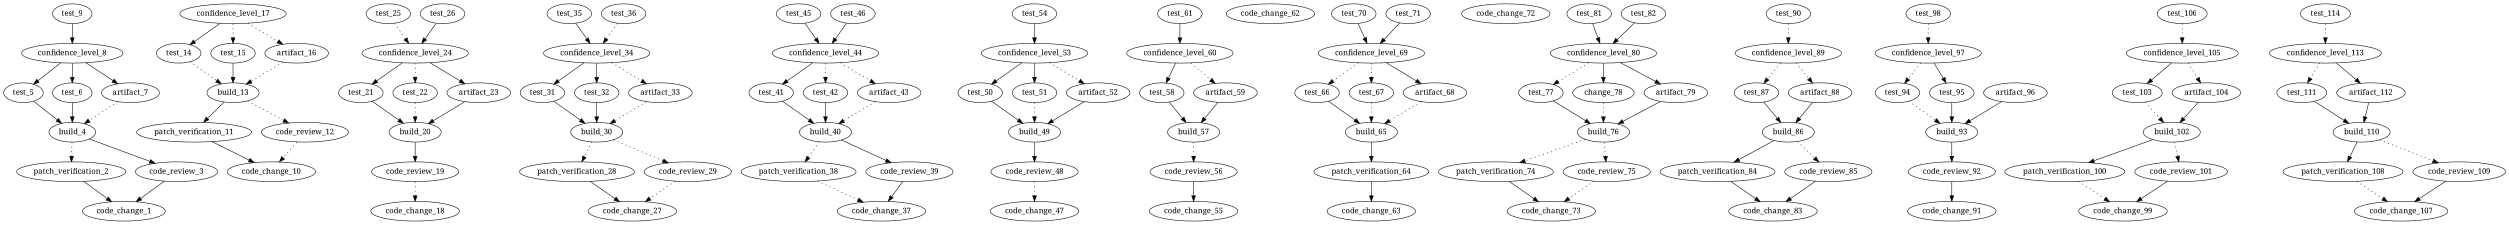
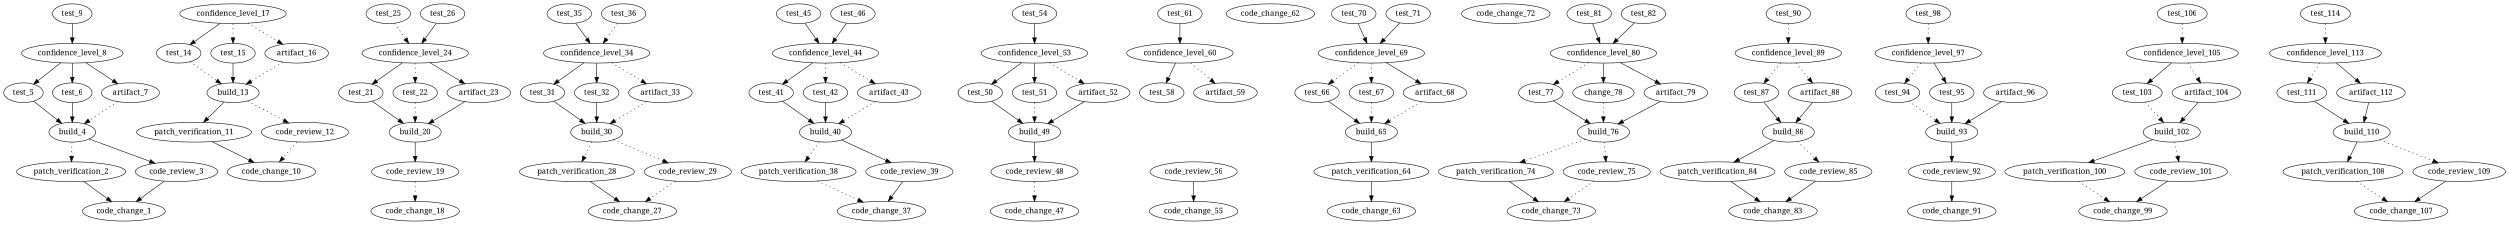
node "build_57": removed
